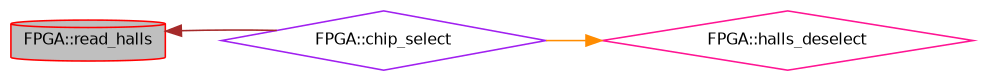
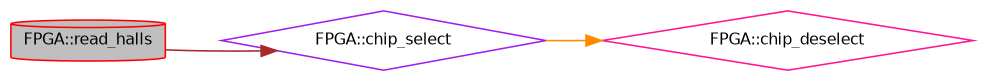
edge "FPGA::chip_select" -> "FPGA::read_halls": reversed
node "FPGA::halls_deselect": label "FPGA::halls_deselect" -> "FPGA::chip_deselect"
